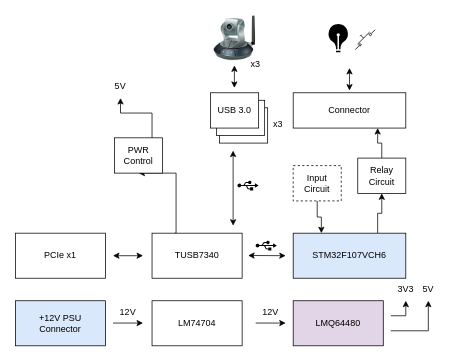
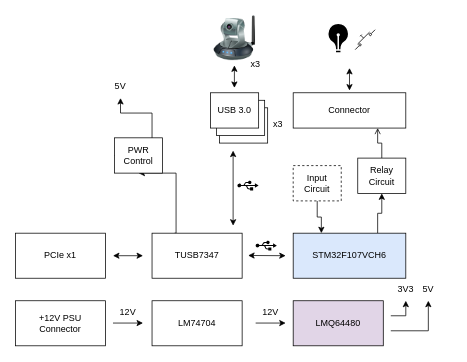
edge "Relay Circuit" -> "Connector": arrowhead classic -> open
node "TUSB7340": label "TUSB7340" -> "TUSB7347"
node "+12V PSU Connector": fillcolor #dae8fc -> #ffffff
